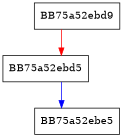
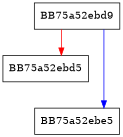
edge "BB75a52ebd5" -> "BB75a52ebe5": now "BB75a52ebd9" -> "BB75a52ebe5"
